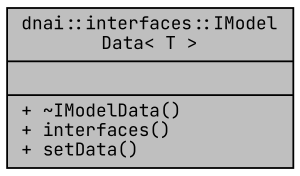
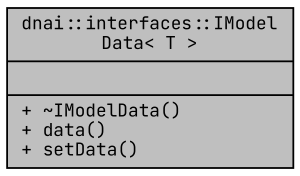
node "dnai::interfaces::IModel": text "+ interfaces()" -> "+ data()"
